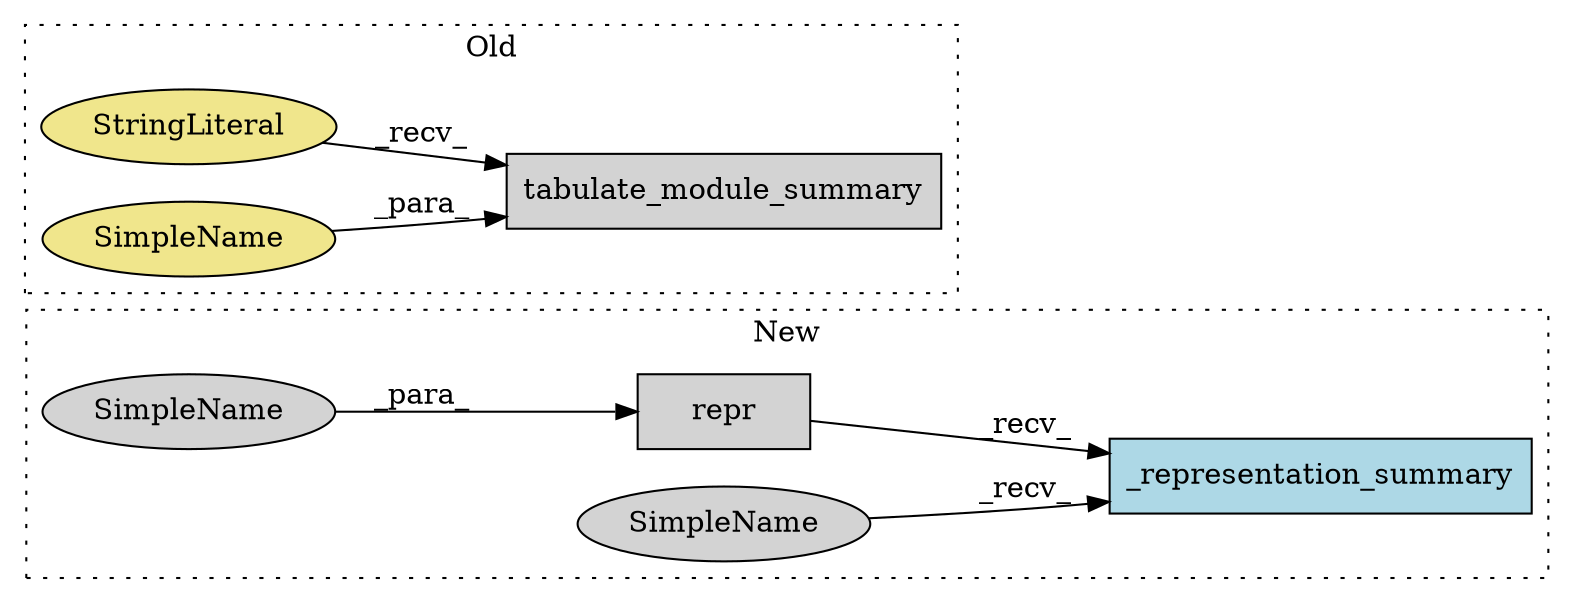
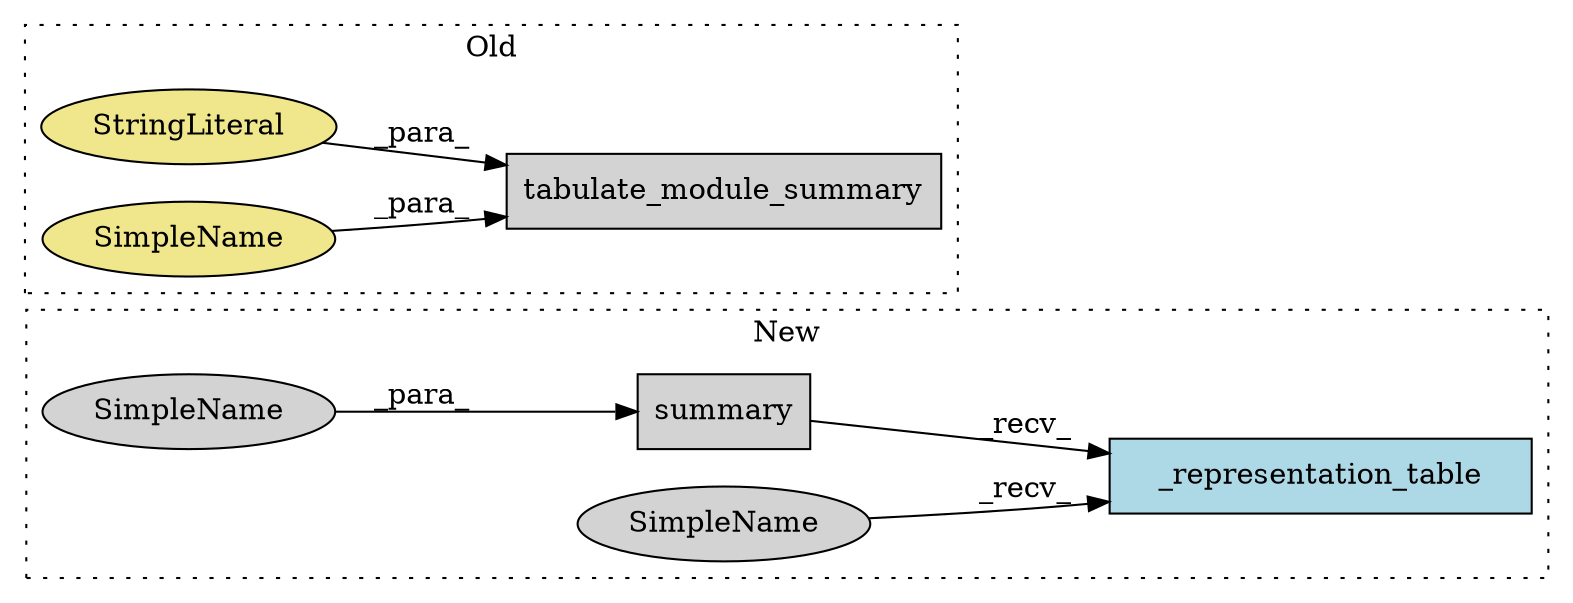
edge "StringLiteral" -> "tabulate_module_summary": label "_recv_" -> "_para_"
node "repr": label "repr" -> "summary"
node "_representation_summary": label "_representation_summary" -> "_representation_table"
